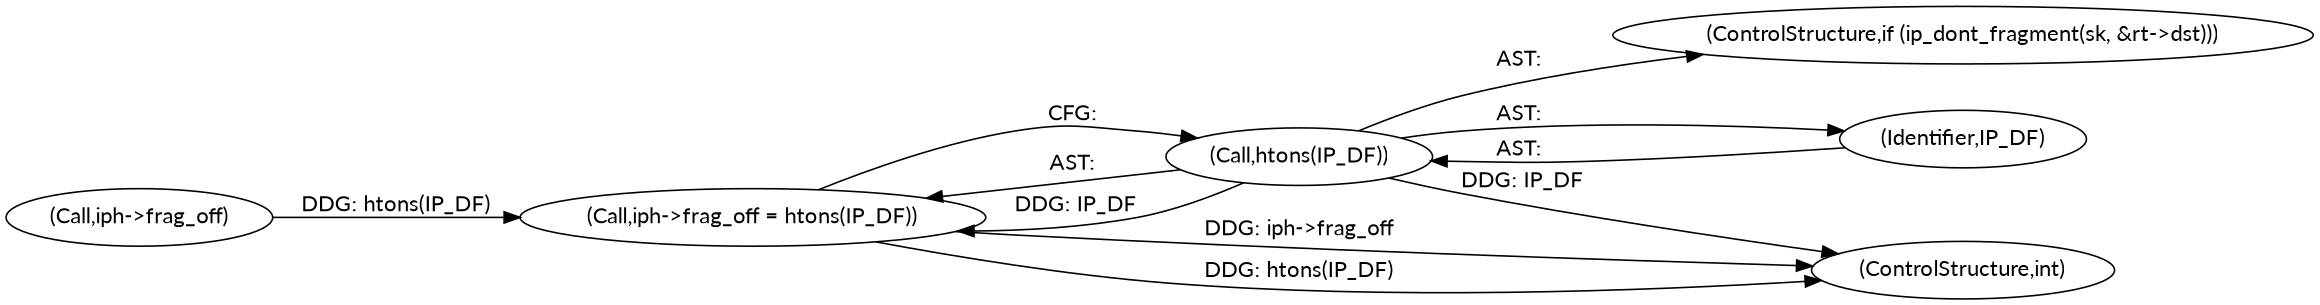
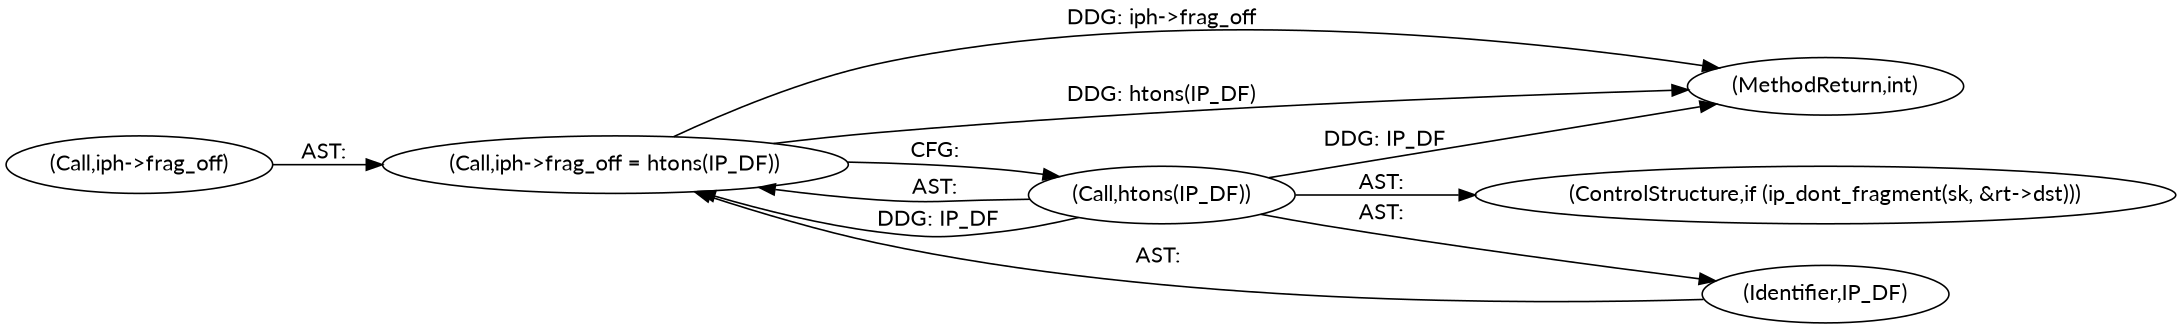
edge "(Identifier,IP_DF)" -> "(Call,htons(IP_DF))": now "(Identifier,IP_DF)" -> "(Call,iph->frag_off = htons(IP_DF))"
edge "(Call,iph->frag_off)" -> "(Call,iph->frag_off = htons(IP_DF))": label "DDG: htons(IP_DF)" -> "AST: "
node "(ControlStructure,int)": label "(ControlStructure,int)" -> "(MethodReturn,int)"
